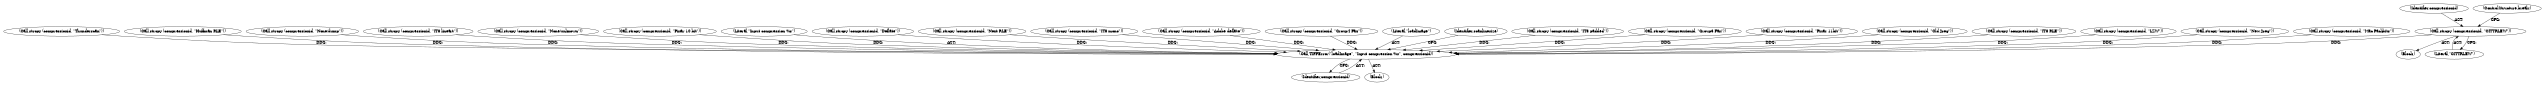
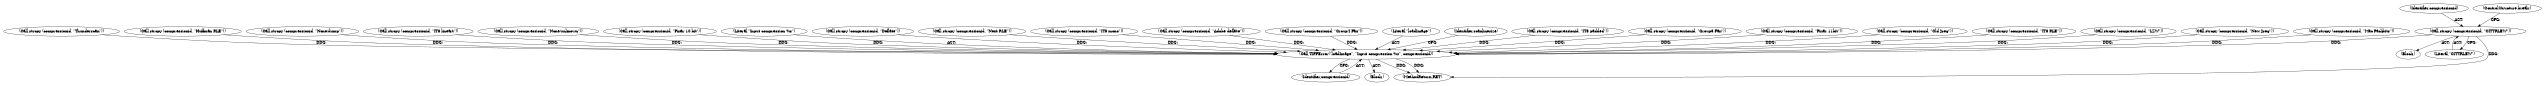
node "(MethodReturn,RET)": added
